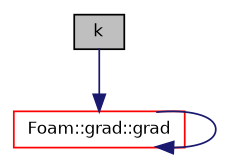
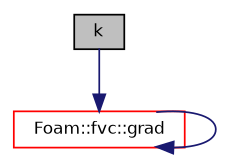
node "Foam::grad::grad": label "Foam::grad::grad" -> "Foam::fvc::grad"
